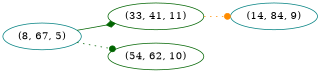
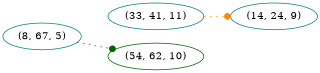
node "(33, 41, 11)": color darkgreen -> teal
node "(14, 84, 9)": label "(14, 84, 9)" -> "(14, 24, 9)"
edge "(8, 67, 5)" -> "(33, 41, 11)": removed
